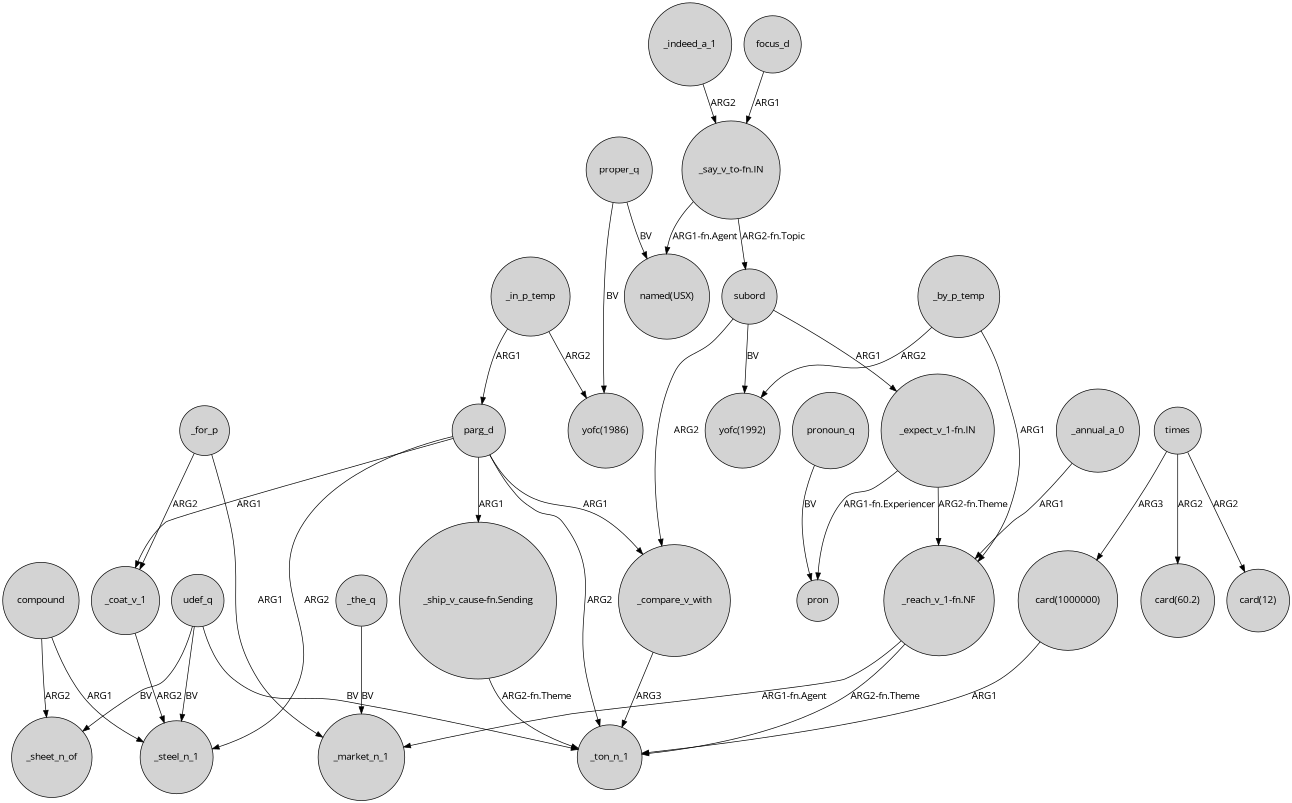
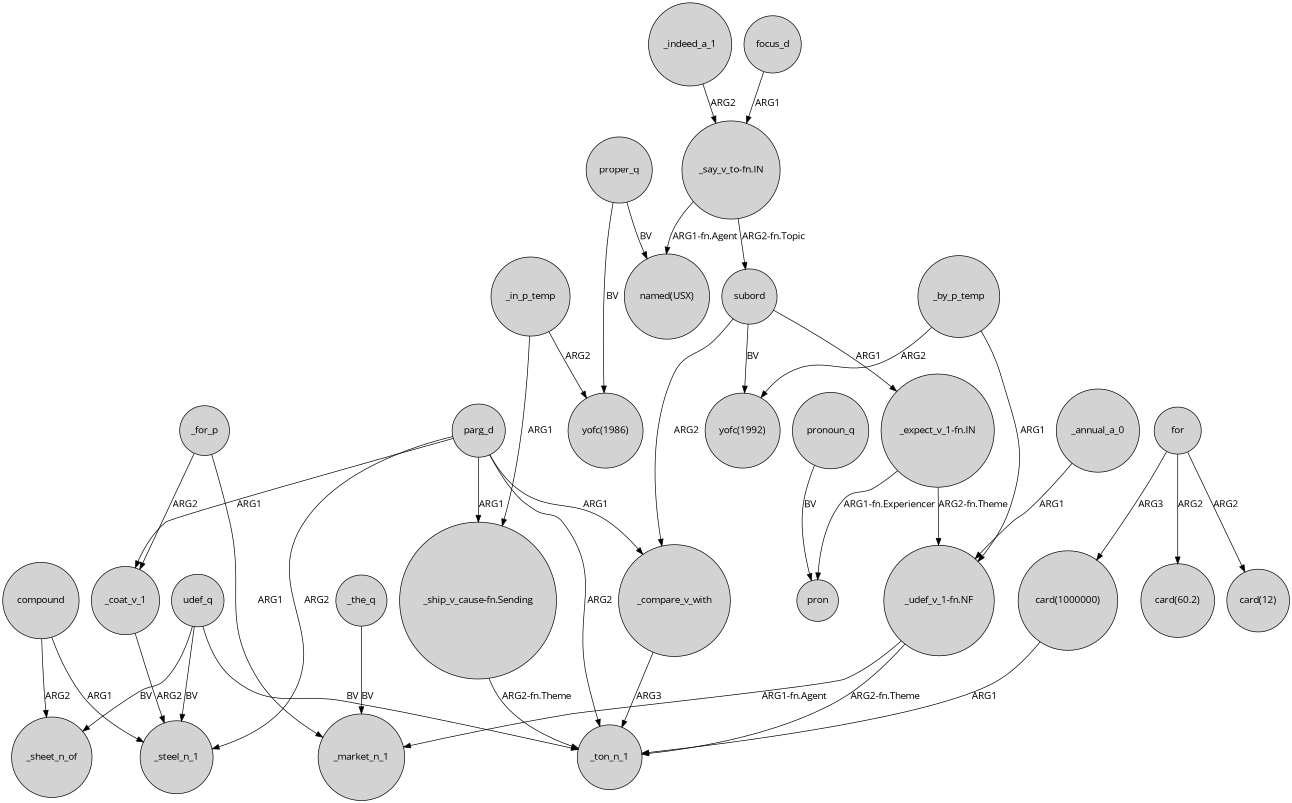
edge "_in_p_temp" -> "parg_d": now "_in_p_temp" -> "_ship_v_cause-fn.Sending"
node "times": label "times" -> "for"
node "_reach_v_1-fn.NF": label "_reach_v_1-fn.NF" -> "_udef_v_1-fn.NF"
